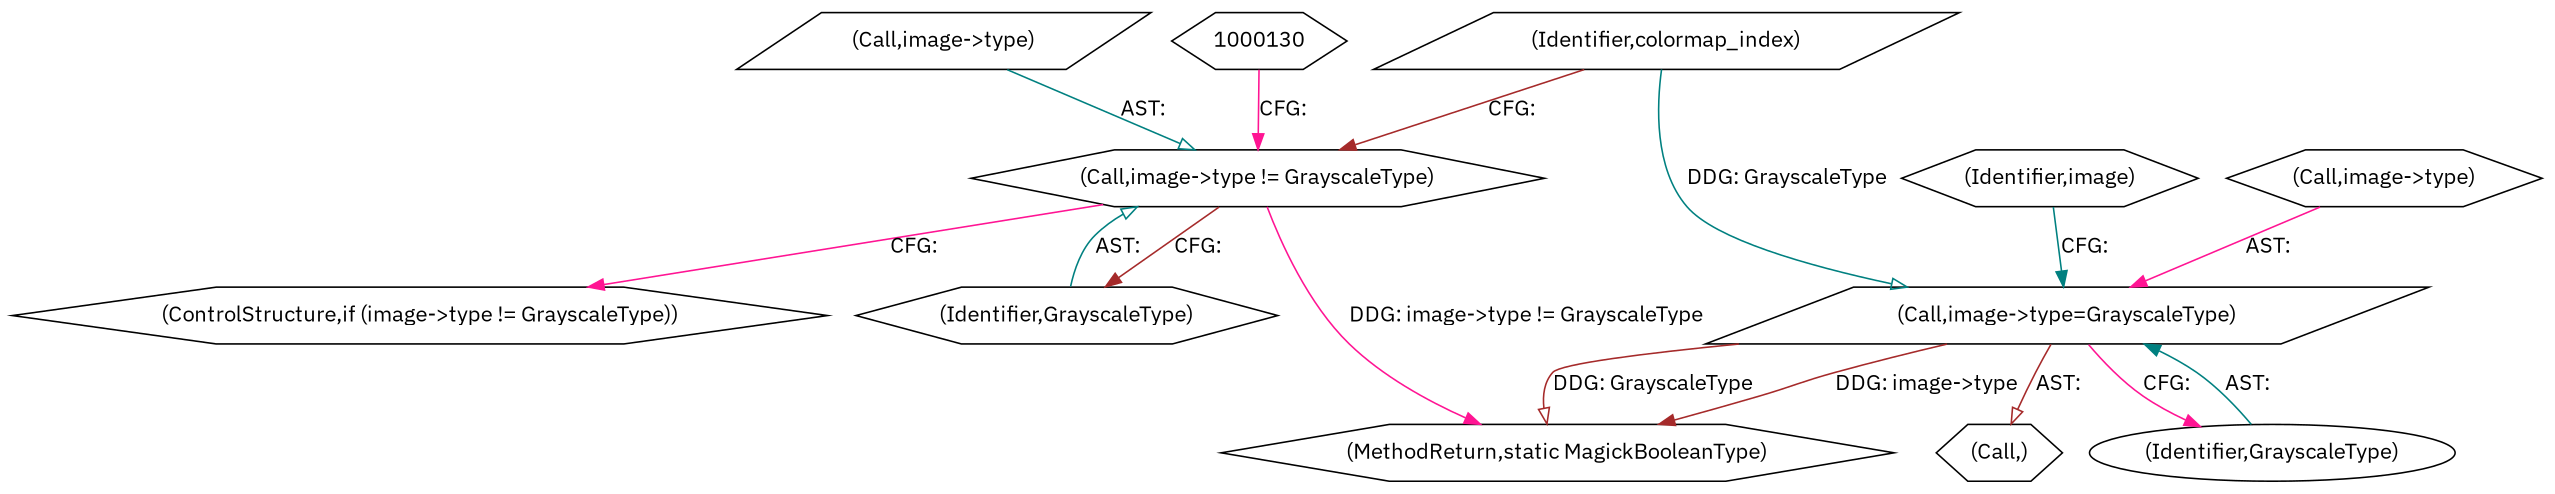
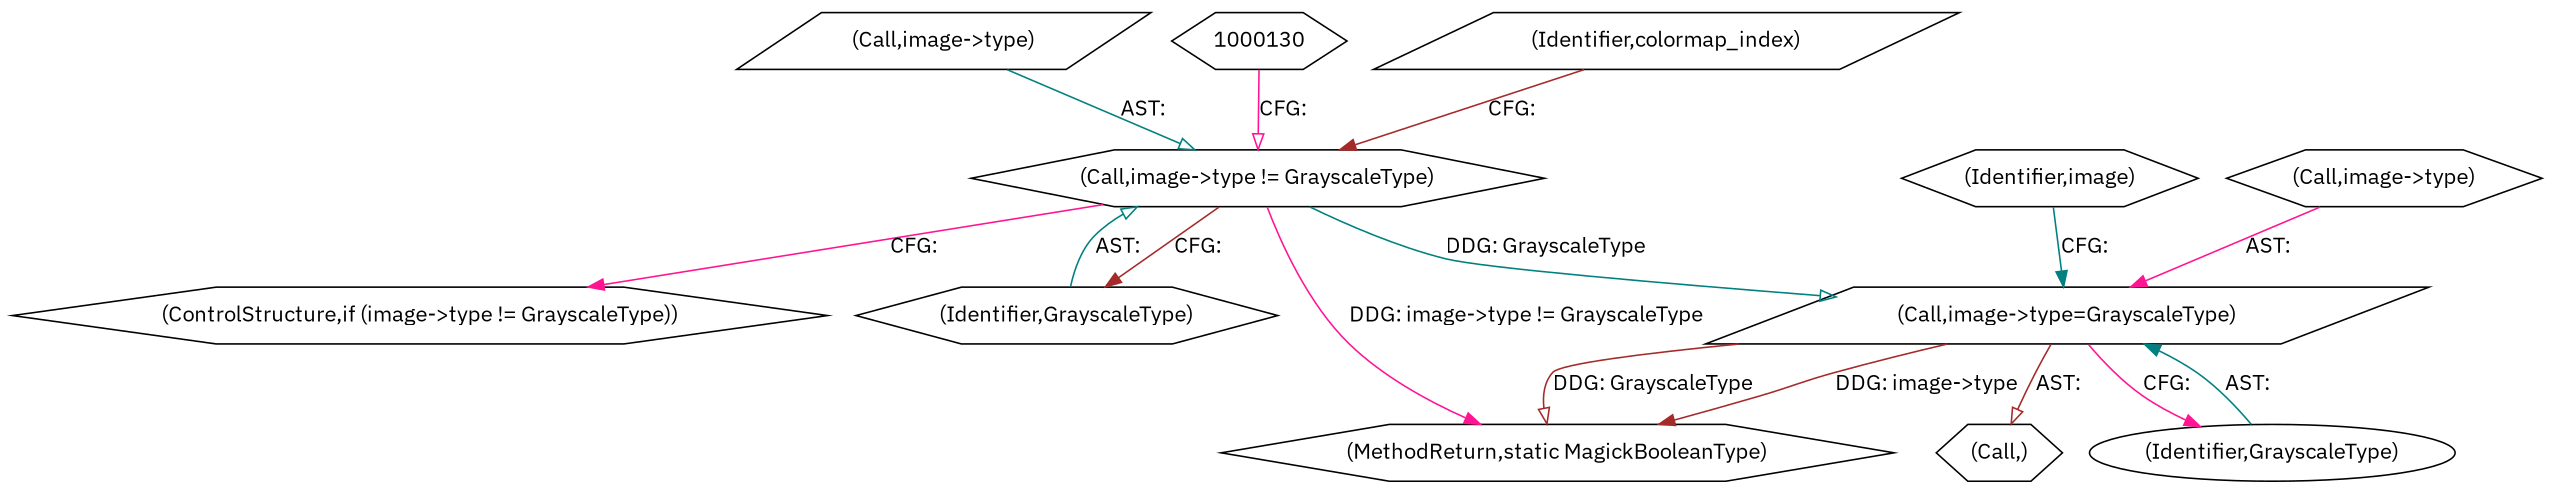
edge "1000130" -> "(Call,image->type != GrayscaleType)": arrowhead normal -> onormal
edge "(Identifier,colormap_index)" -> "(Call,image->type=GrayscaleType)": now "(Call,image->type != GrayscaleType)" -> "(Call,image->type=GrayscaleType)"
